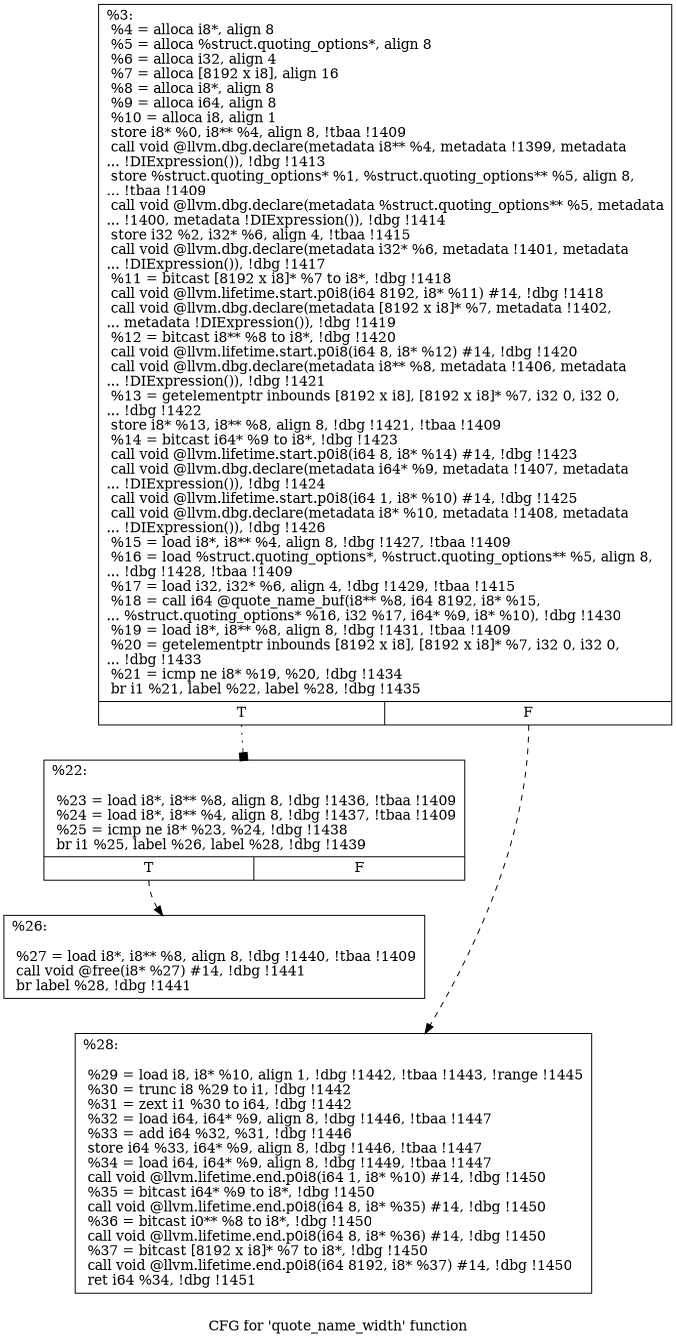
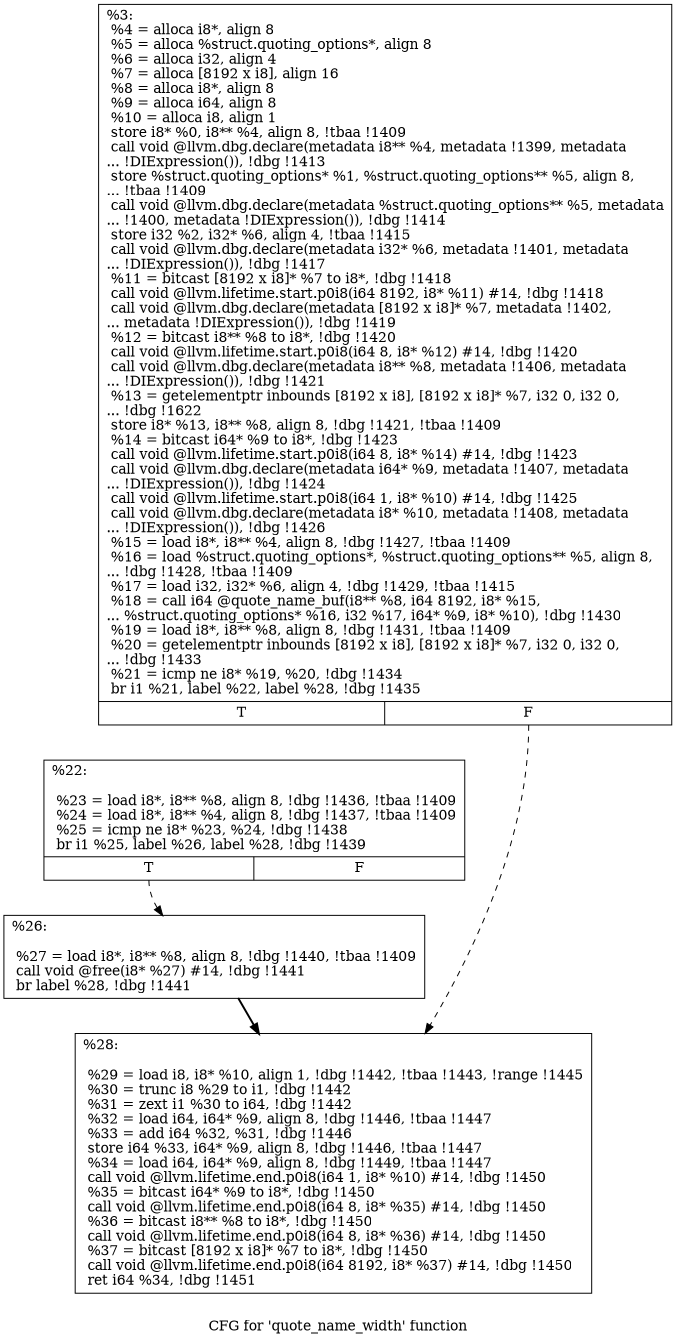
node "%3:": text "... !dbg !1422" -> "... !dbg !1622"
edge "%3:" -> "%22:": removed
edge "%26:" -> "%28:": added
node "%28:": text "%36 = bitcast i0** %8 to i8*, !dbg !1450" -> "%36 = bitcast i8** %8 to i8*, !dbg !1450"
